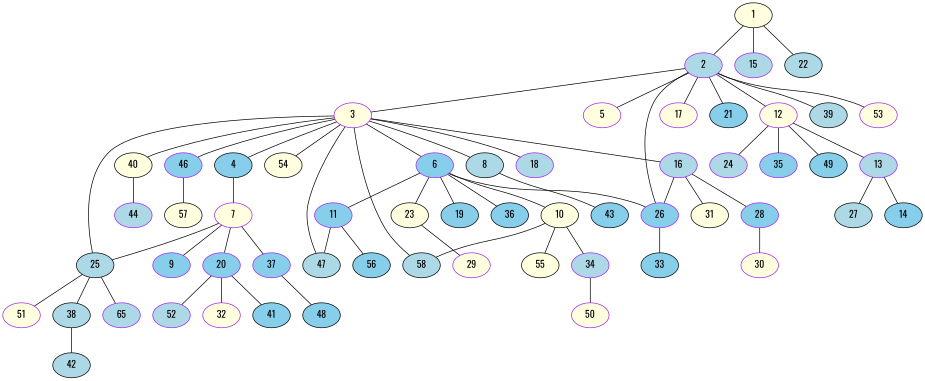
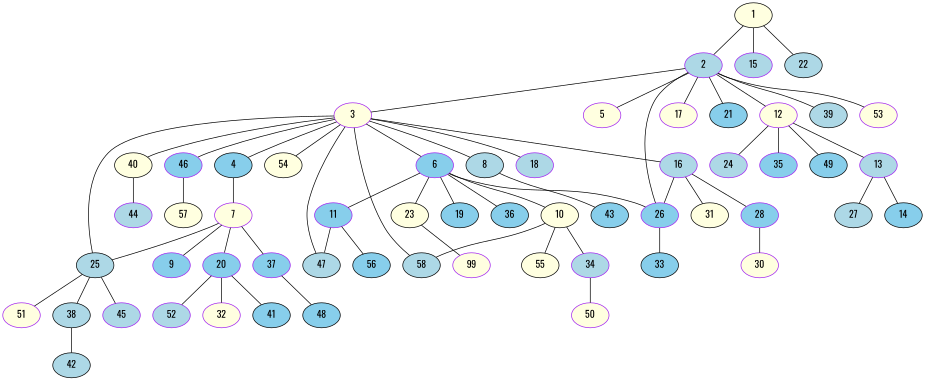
node "29": label "29" -> "99"
node "65": label "65" -> "45"
